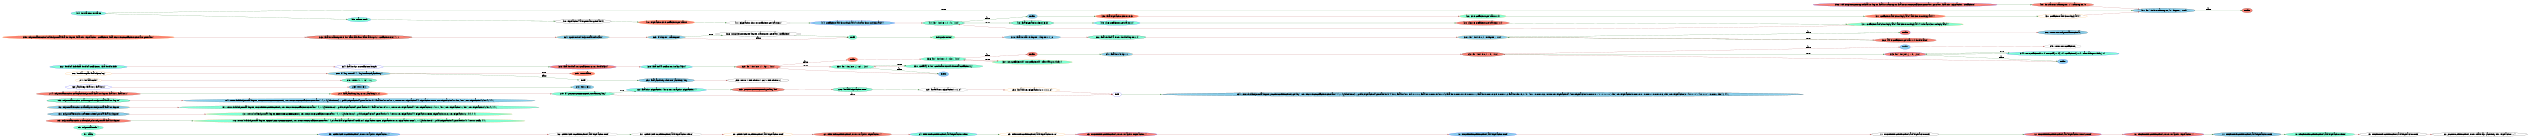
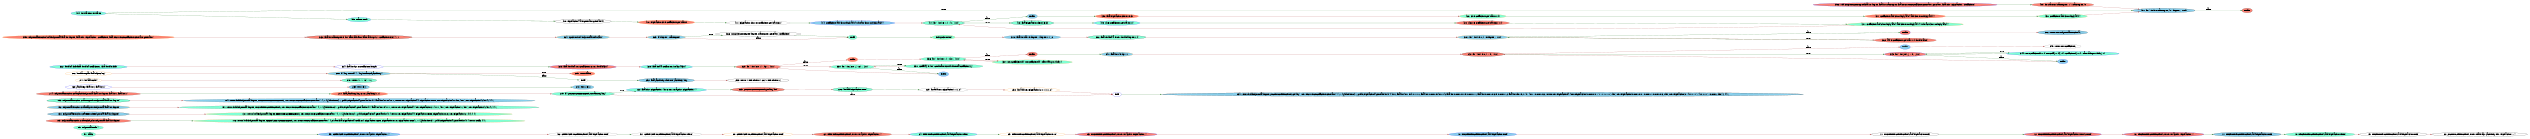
node "430:  coefficients.add(ck.multiply(ai[1]))": fillcolor white -> aquamarine
